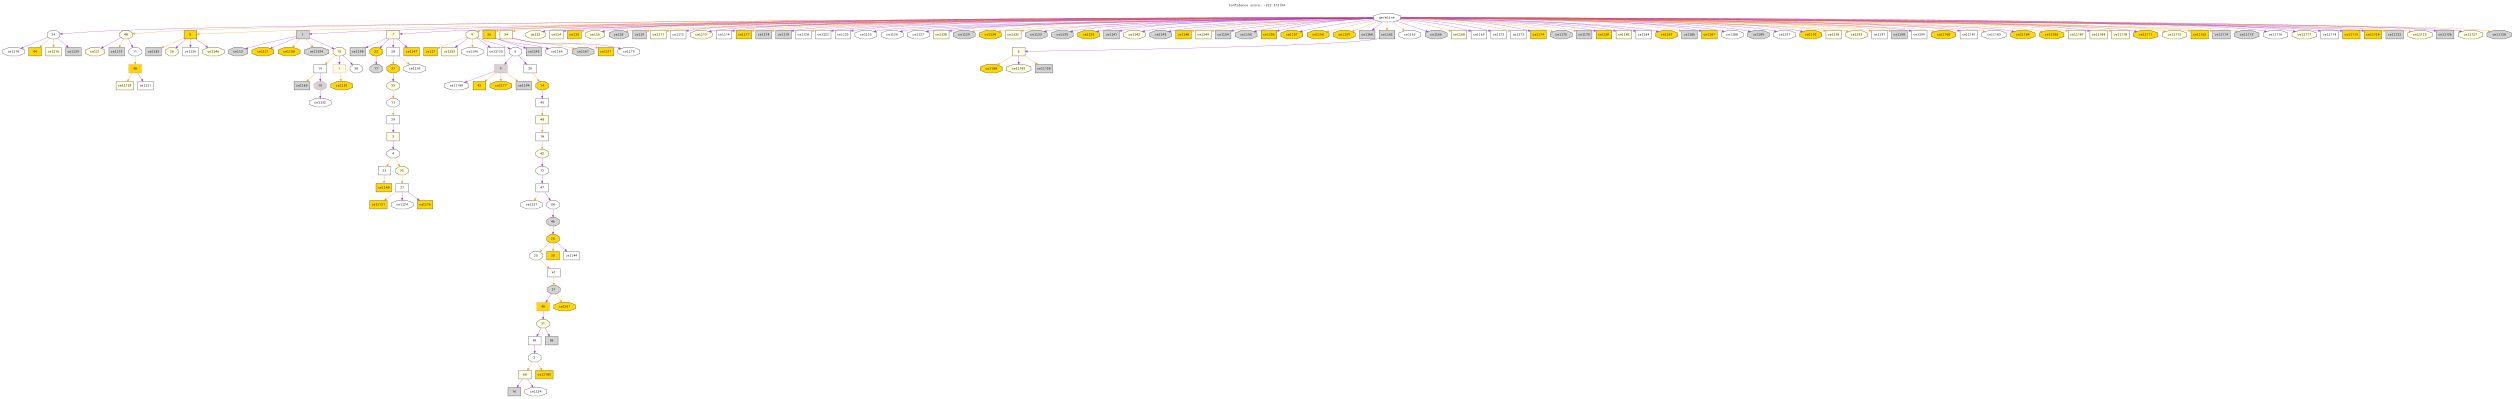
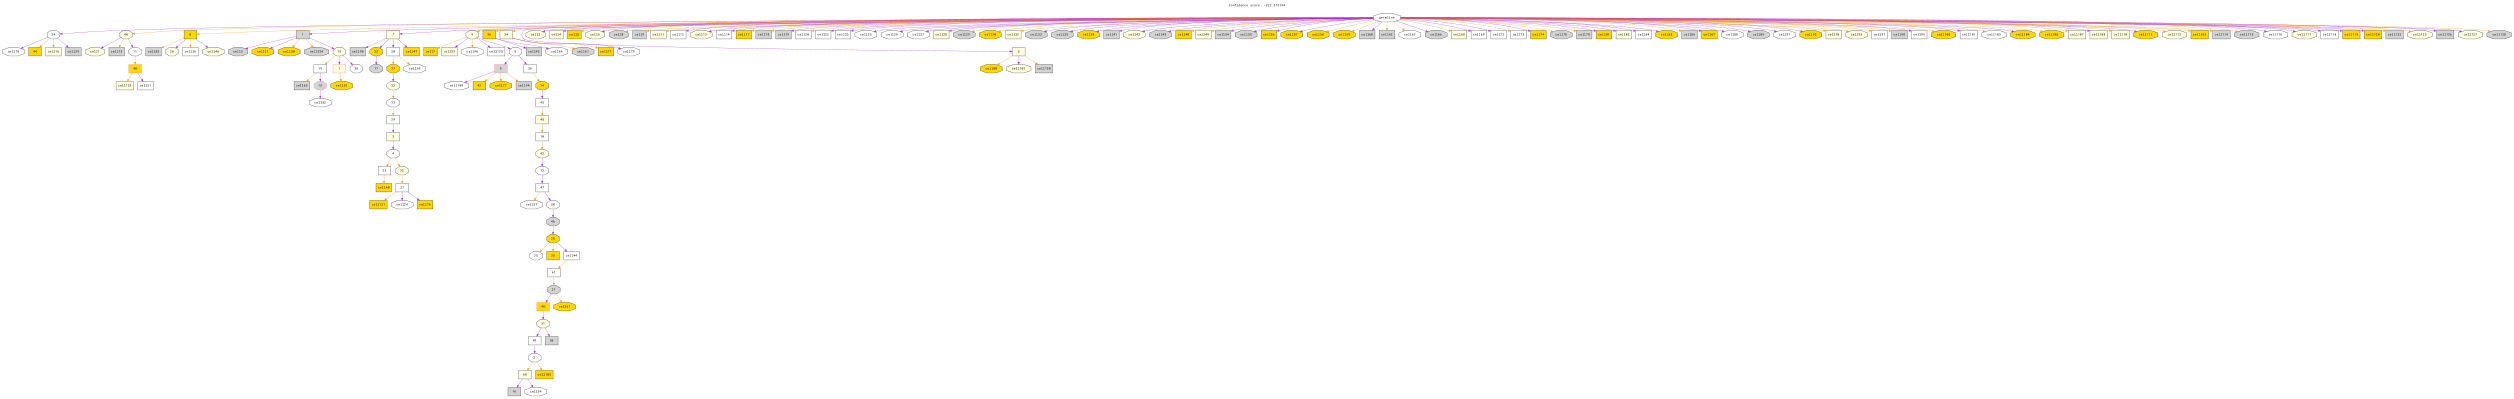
edge "8" -> "cell36": color purple -> darkorange
edge "cell62" -> "5": now "germline" -> "5"
edge "25" -> "41": now "cell44" -> "41"
